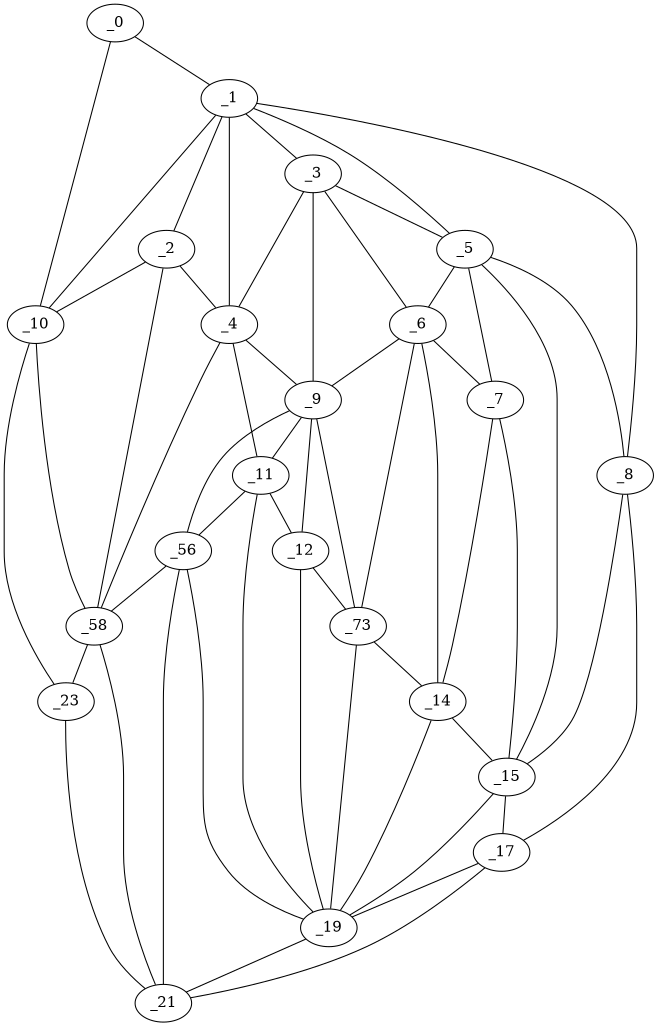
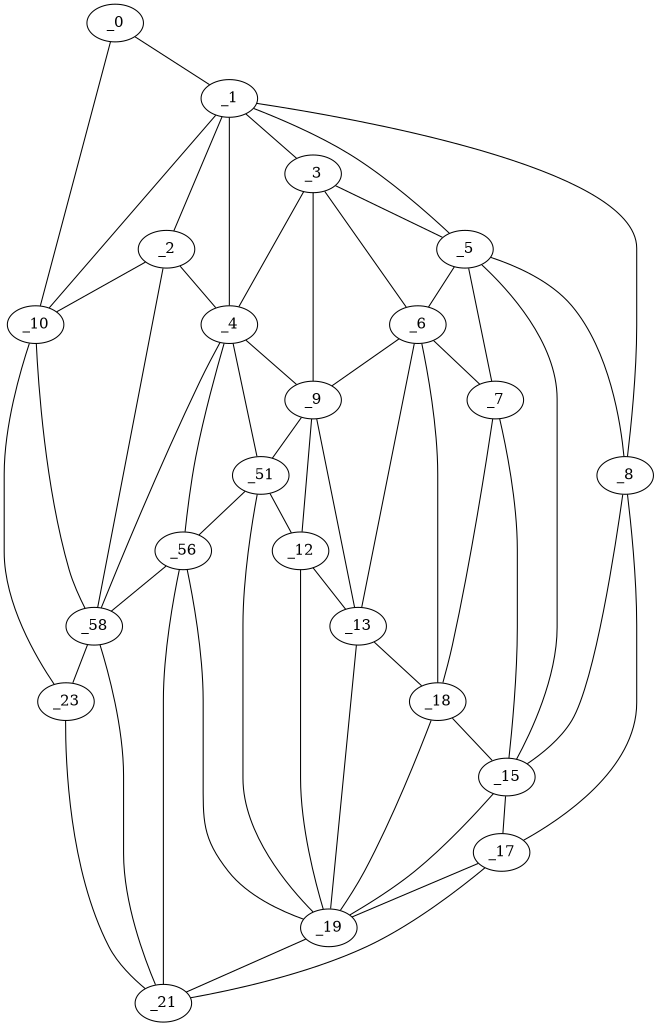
edge "_9" -- "_56": now "_4" -- "_56"
node "_11": label "_11" -> "_51"
node "_73": label "_73" -> "_13"
node "_14": label "_14" -> "_18"
